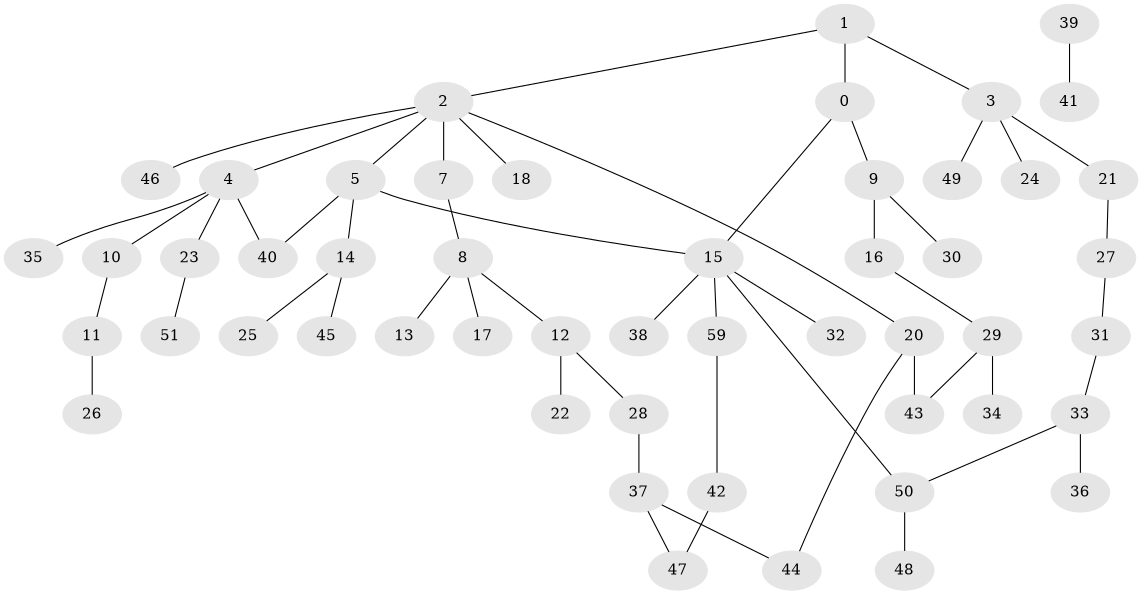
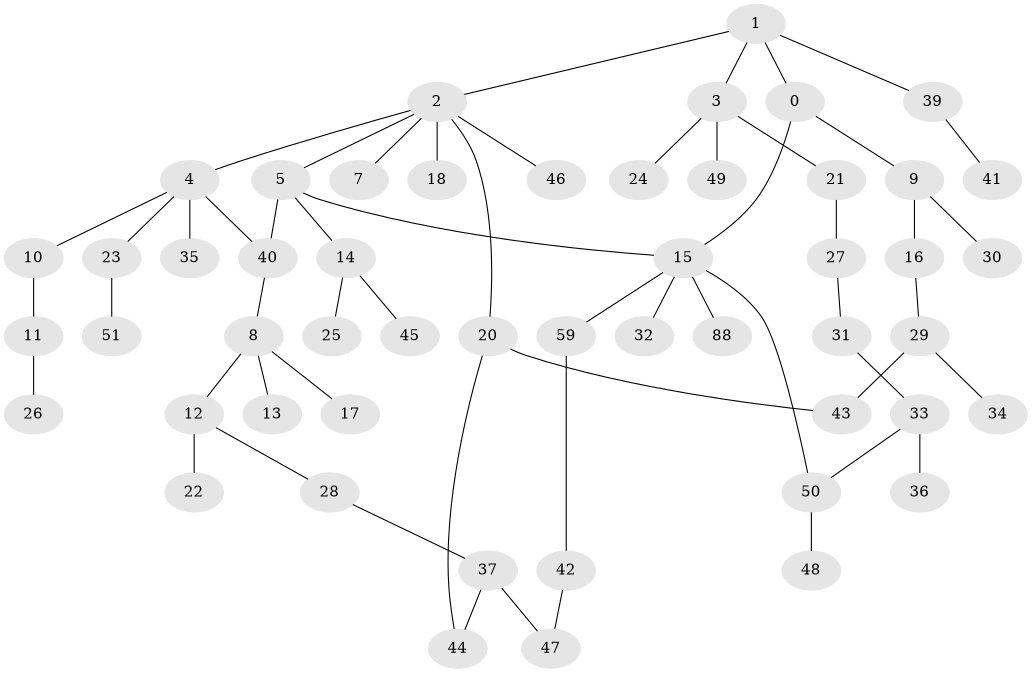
edge "1" -- "39": added
edge "7" -- "8": now "40" -- "8"
node "38": label "38" -> "88"
